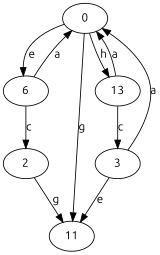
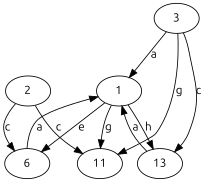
node "0": label "0" -> "1"
edge "6" -> "2": reversed
edge "13" -> "3": reversed
edge "2" -> "11": label "g" -> "c"
edge "3" -> "11": label "e" -> "g"
